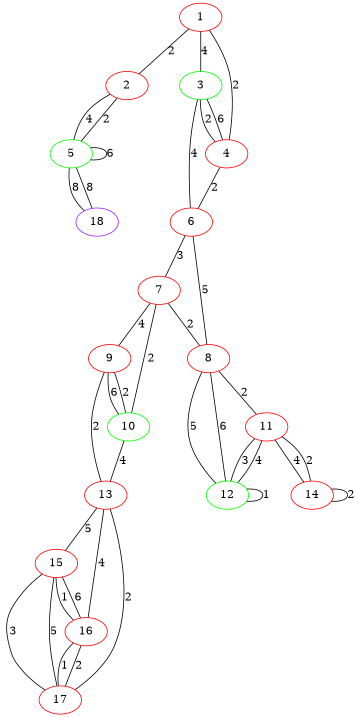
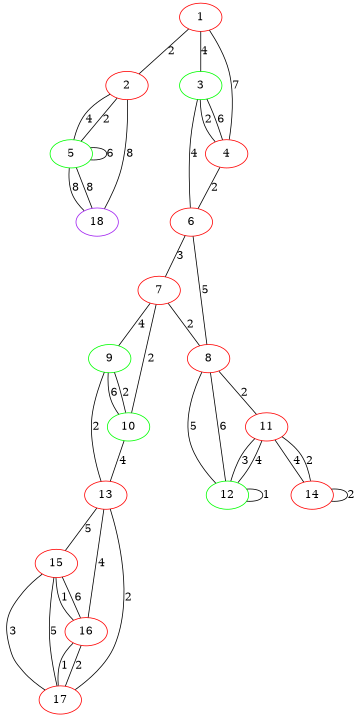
edge "1" -- "4": label "2" -> "7"
edge "2" -- "18": added, label "8"
node "9": color red -> green
